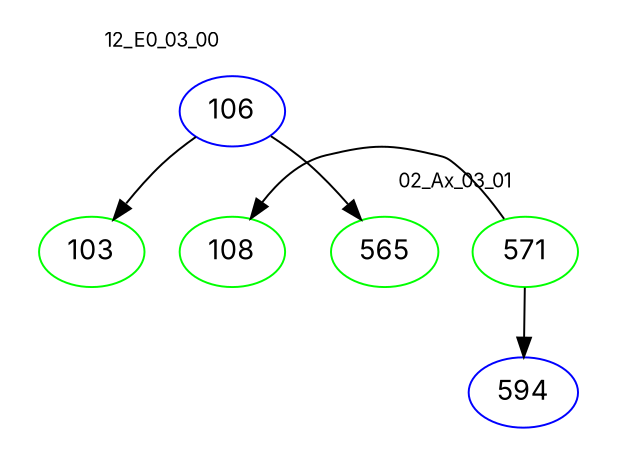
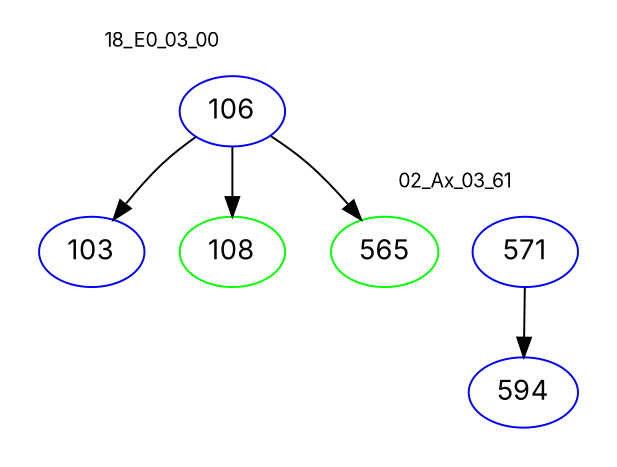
cluster "12_E0_03_00": label "12_E0_03_00" -> "18_E0_03_00"
edge "571" -> "108": now "106" -> "108"
cluster "02_Ax_03_01": label "02_Ax_03_01" -> "02_Ax_03_61"
node "103": color green -> blue
node "571": color green -> blue
